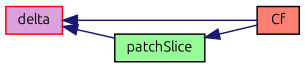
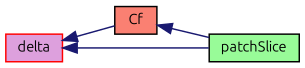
edge "Cf" -> "patchSlice": reversed
